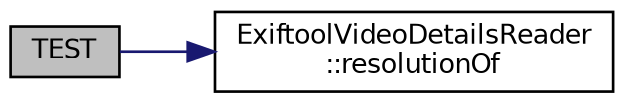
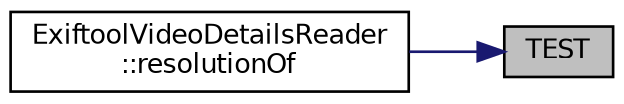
edge "TEST" -> "ExiftoolVideoDetailsReader ::resolutionOf": reversed
